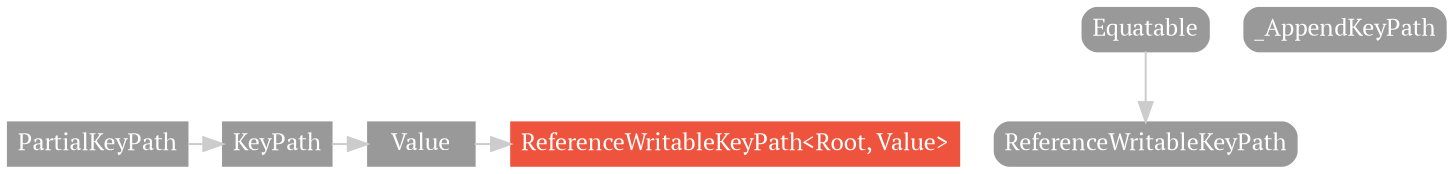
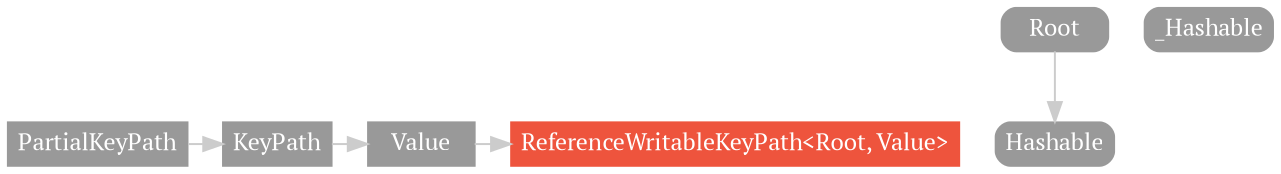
node "Equatable": label "Equatable" -> "Root"
node "_AppendKeyPath": label "_AppendKeyPath" -> "_Hashable"
node "ReferenceWritableKeyPath": label "ReferenceWritableKeyPath" -> "Hashable"
